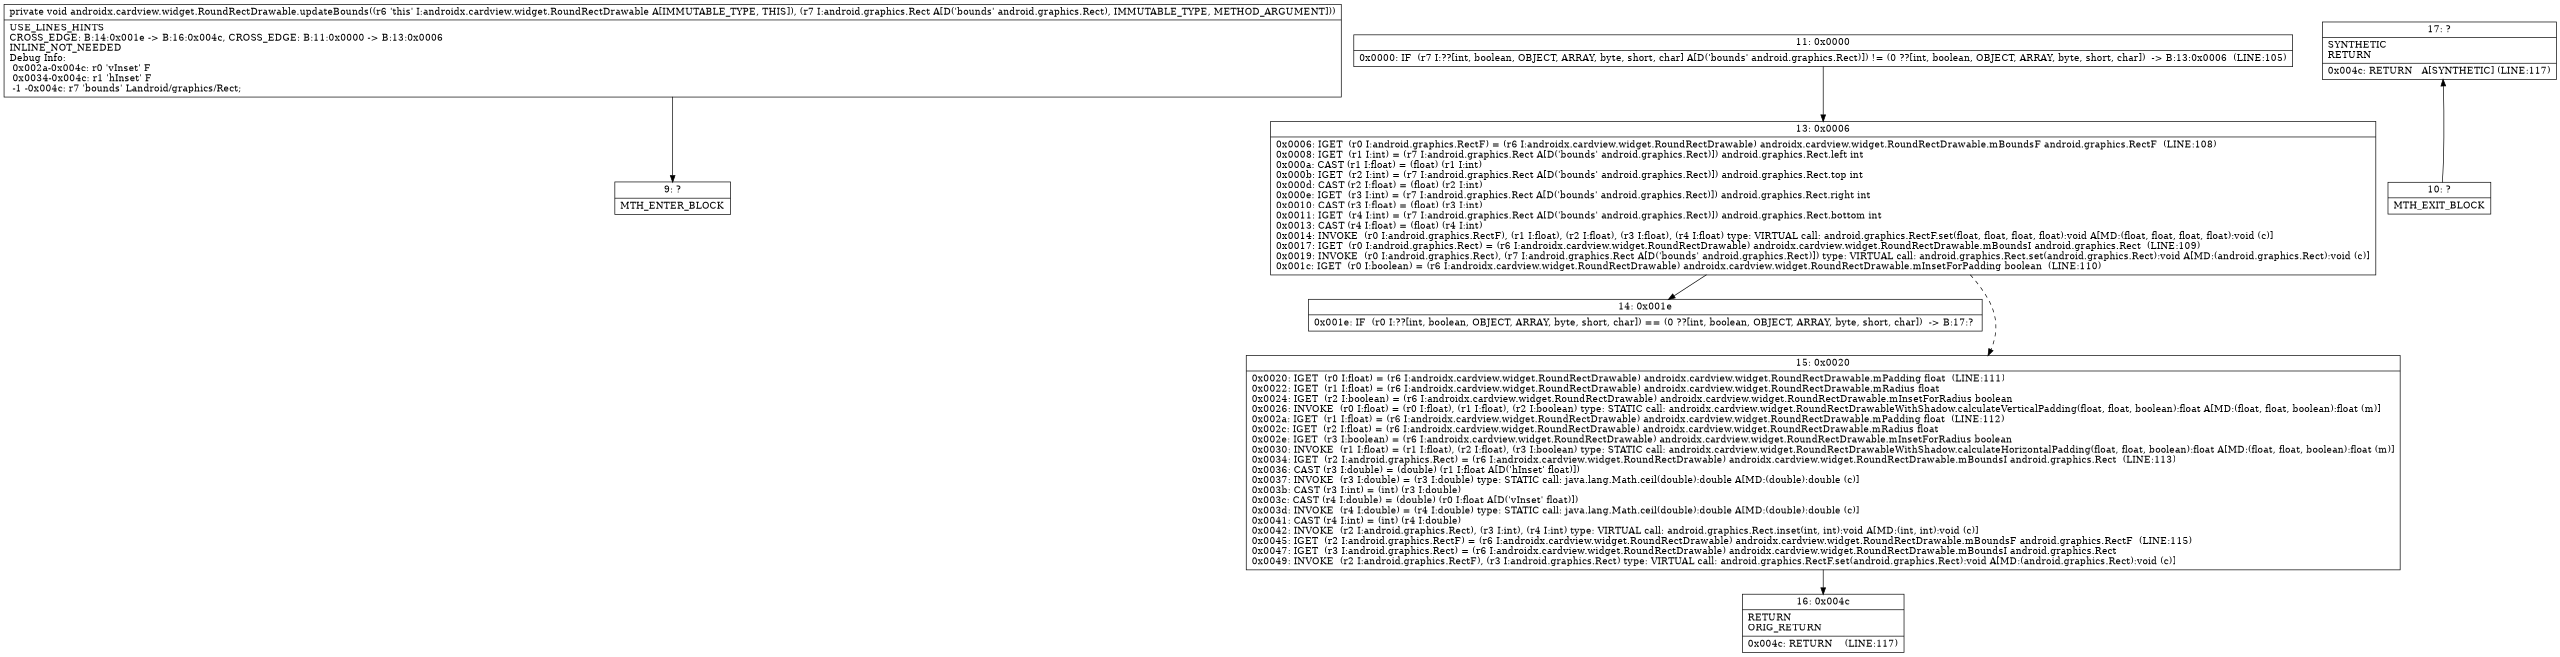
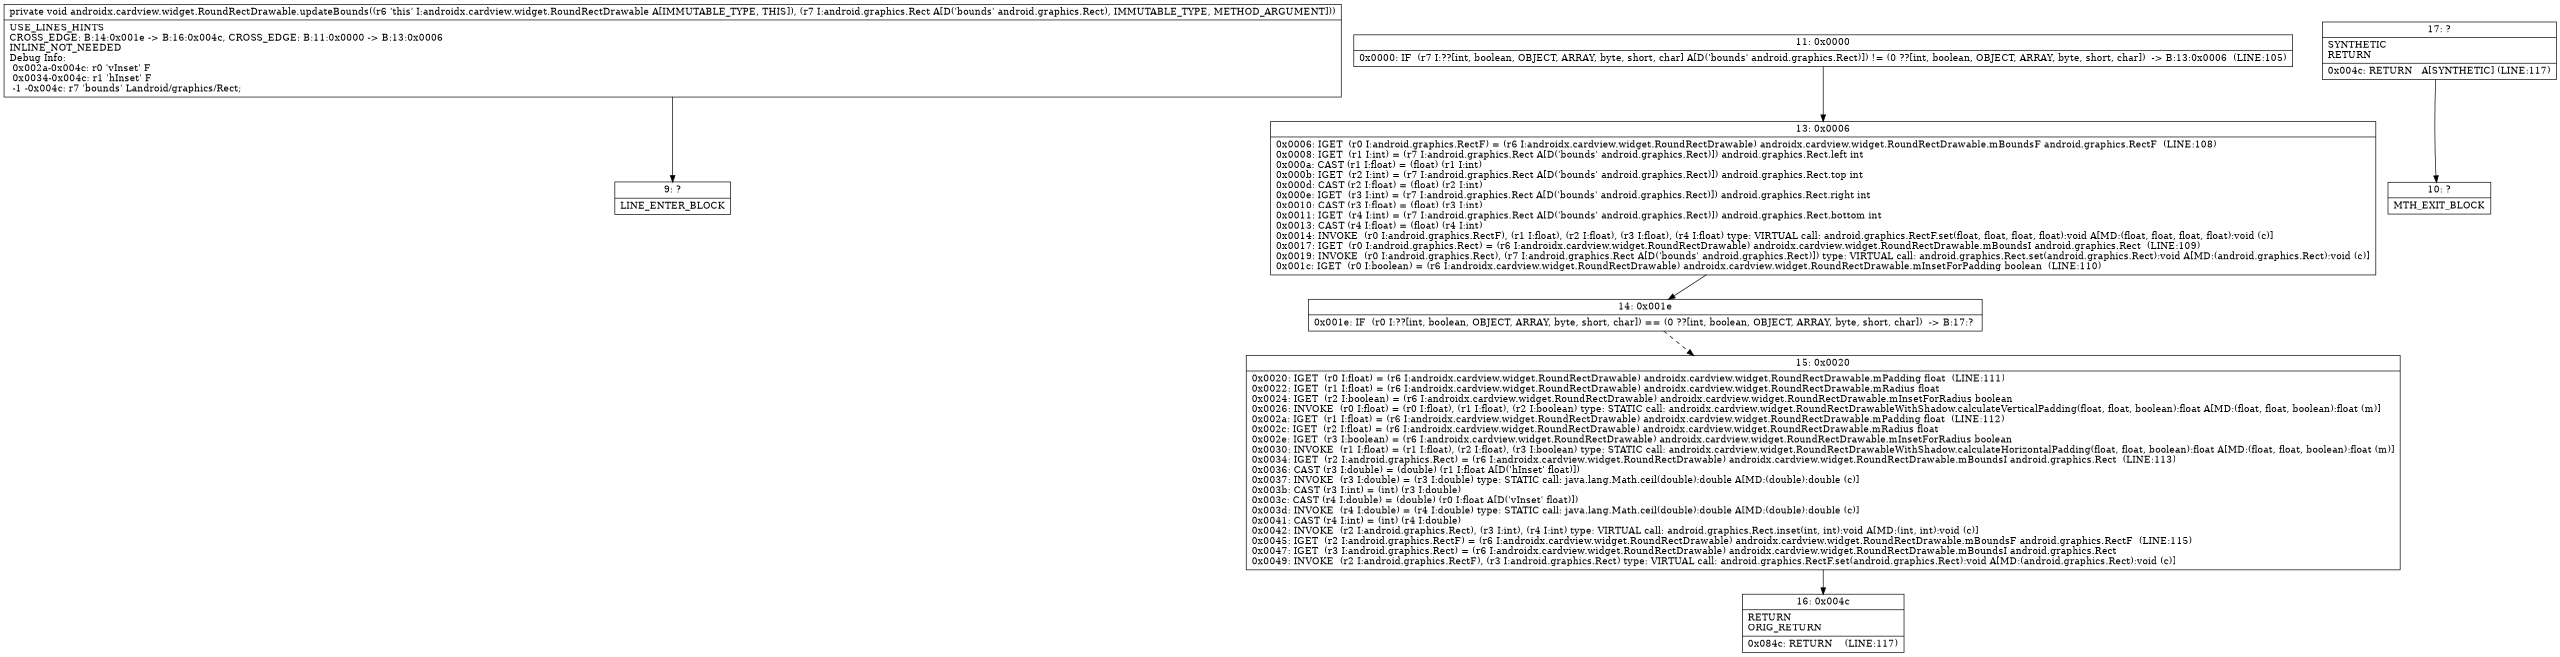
edge "10: ?" -> "17: ?": reversed
node "9: ?": text "MTH_ENTER_BLOCK" -> "LINE_ENTER_BLOCK"
edge "13: 0x0006" -> "15: 0x0020": now "14: 0x001e" -> "15: 0x0020"
node "16: 0x004c": text "0x004c: RETURN    (LINE:117)" -> "0x084c: RETURN    (LINE:117)"
